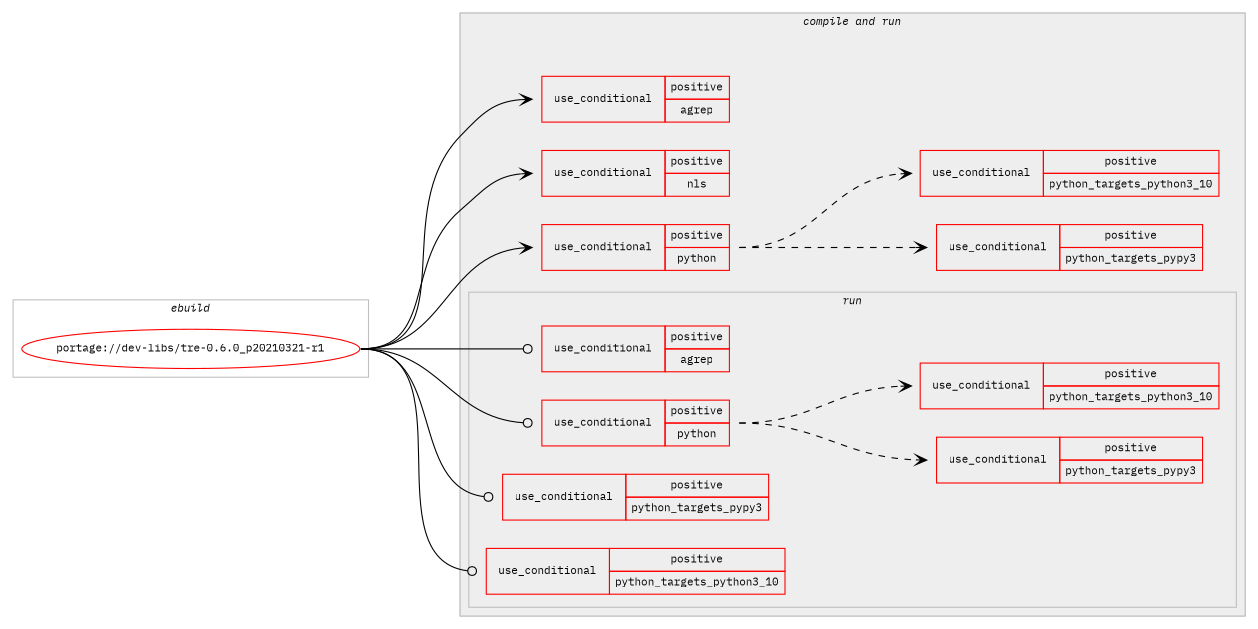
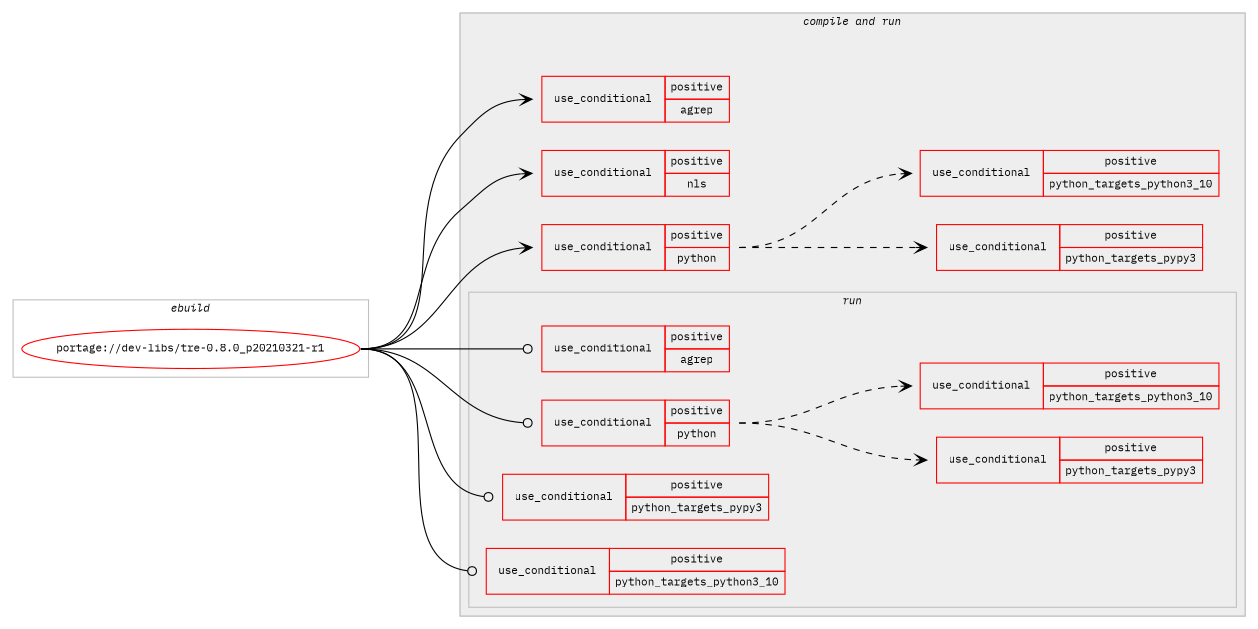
node "portage://dev-libs/tre-0.6.0_p20210321-r1": label "portage://dev-libs/tre-0.6.0_p20210321-r1" -> "portage://dev-libs/tre-0.8.0_p20210321-r1"
